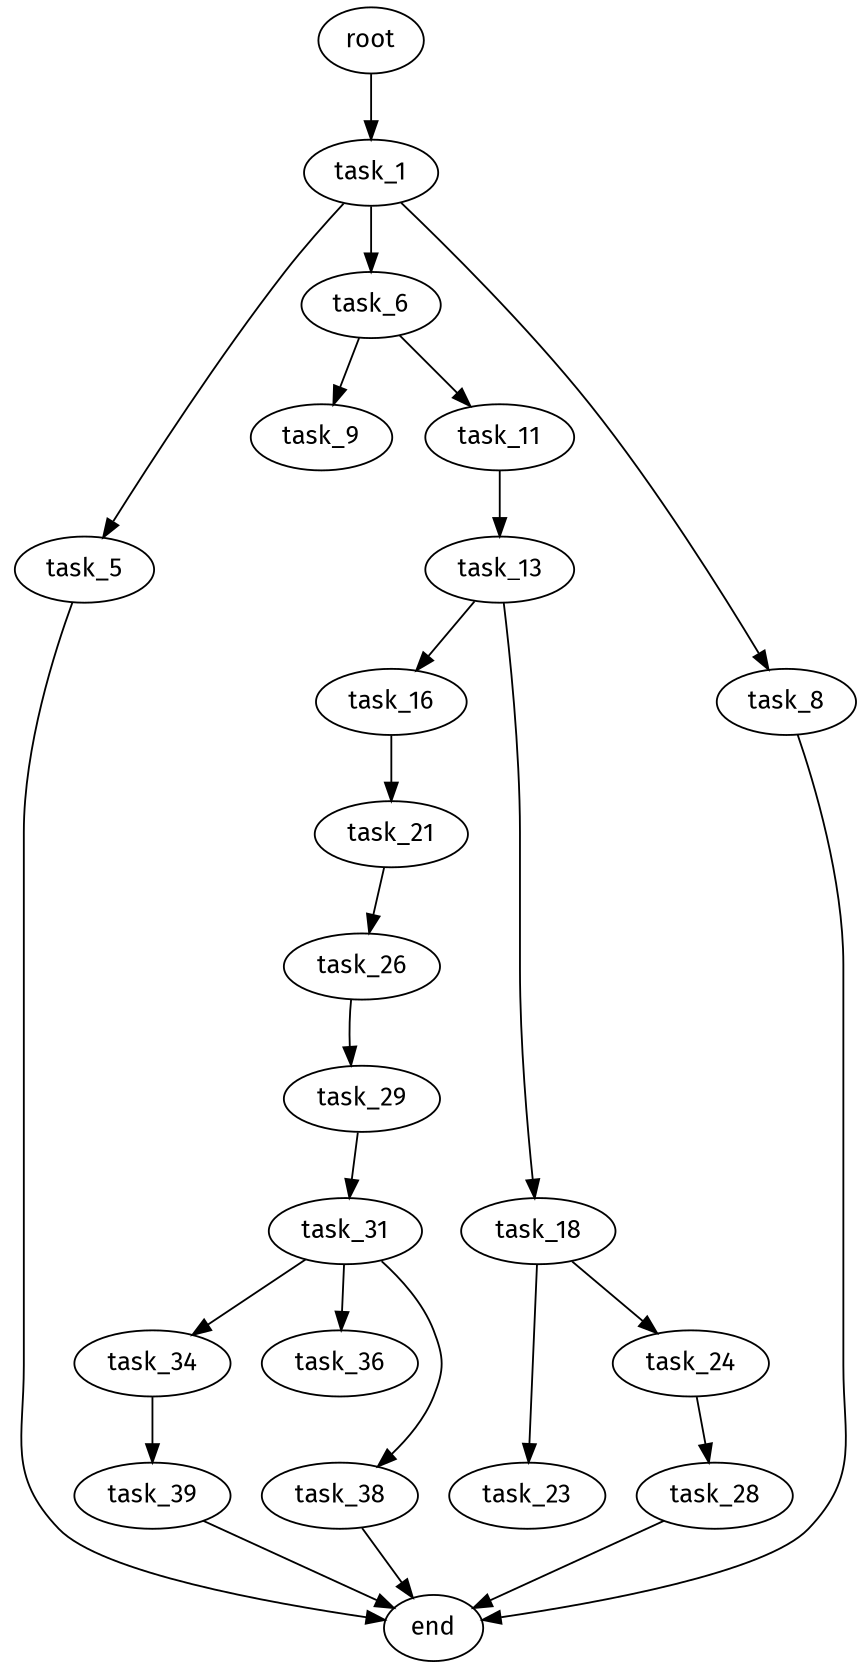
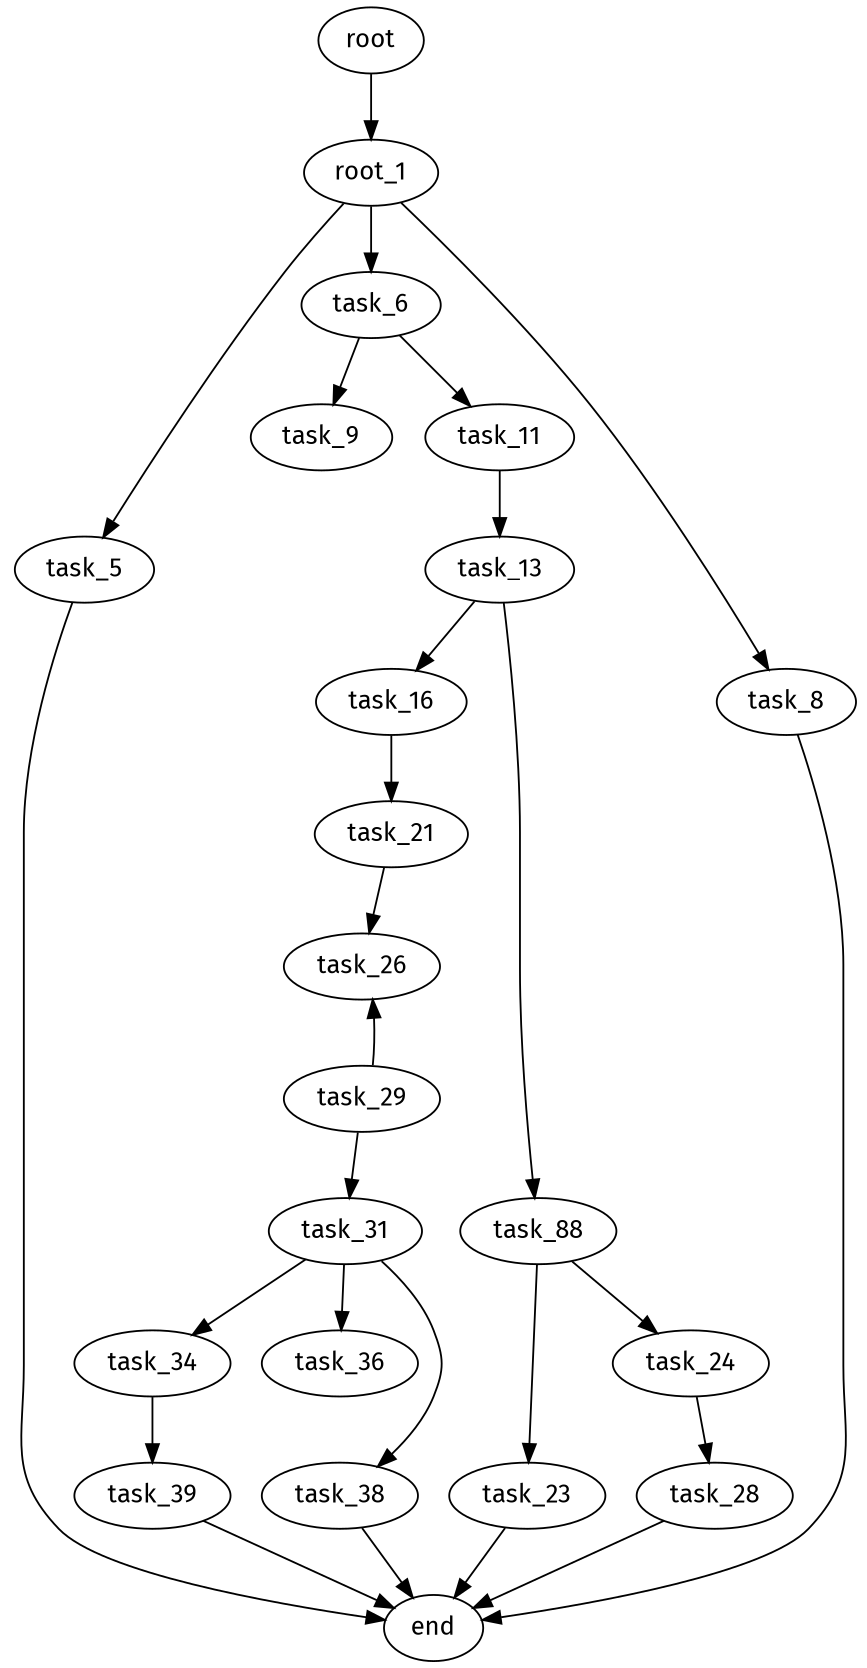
node "task_1": label "task_1" -> "root_1"
edge "task_26" -> "task_29": reversed
node "task_18": label "task_18" -> "task_88"
edge "task_23" -> "end": added
